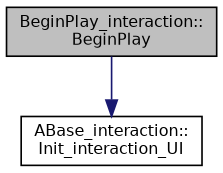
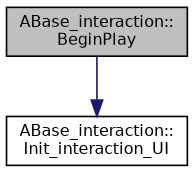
node "BeginPlay_interaction:: BeginPlay": label "BeginPlay_interaction:: BeginPlay" -> "ABase_interaction:: BeginPlay"
